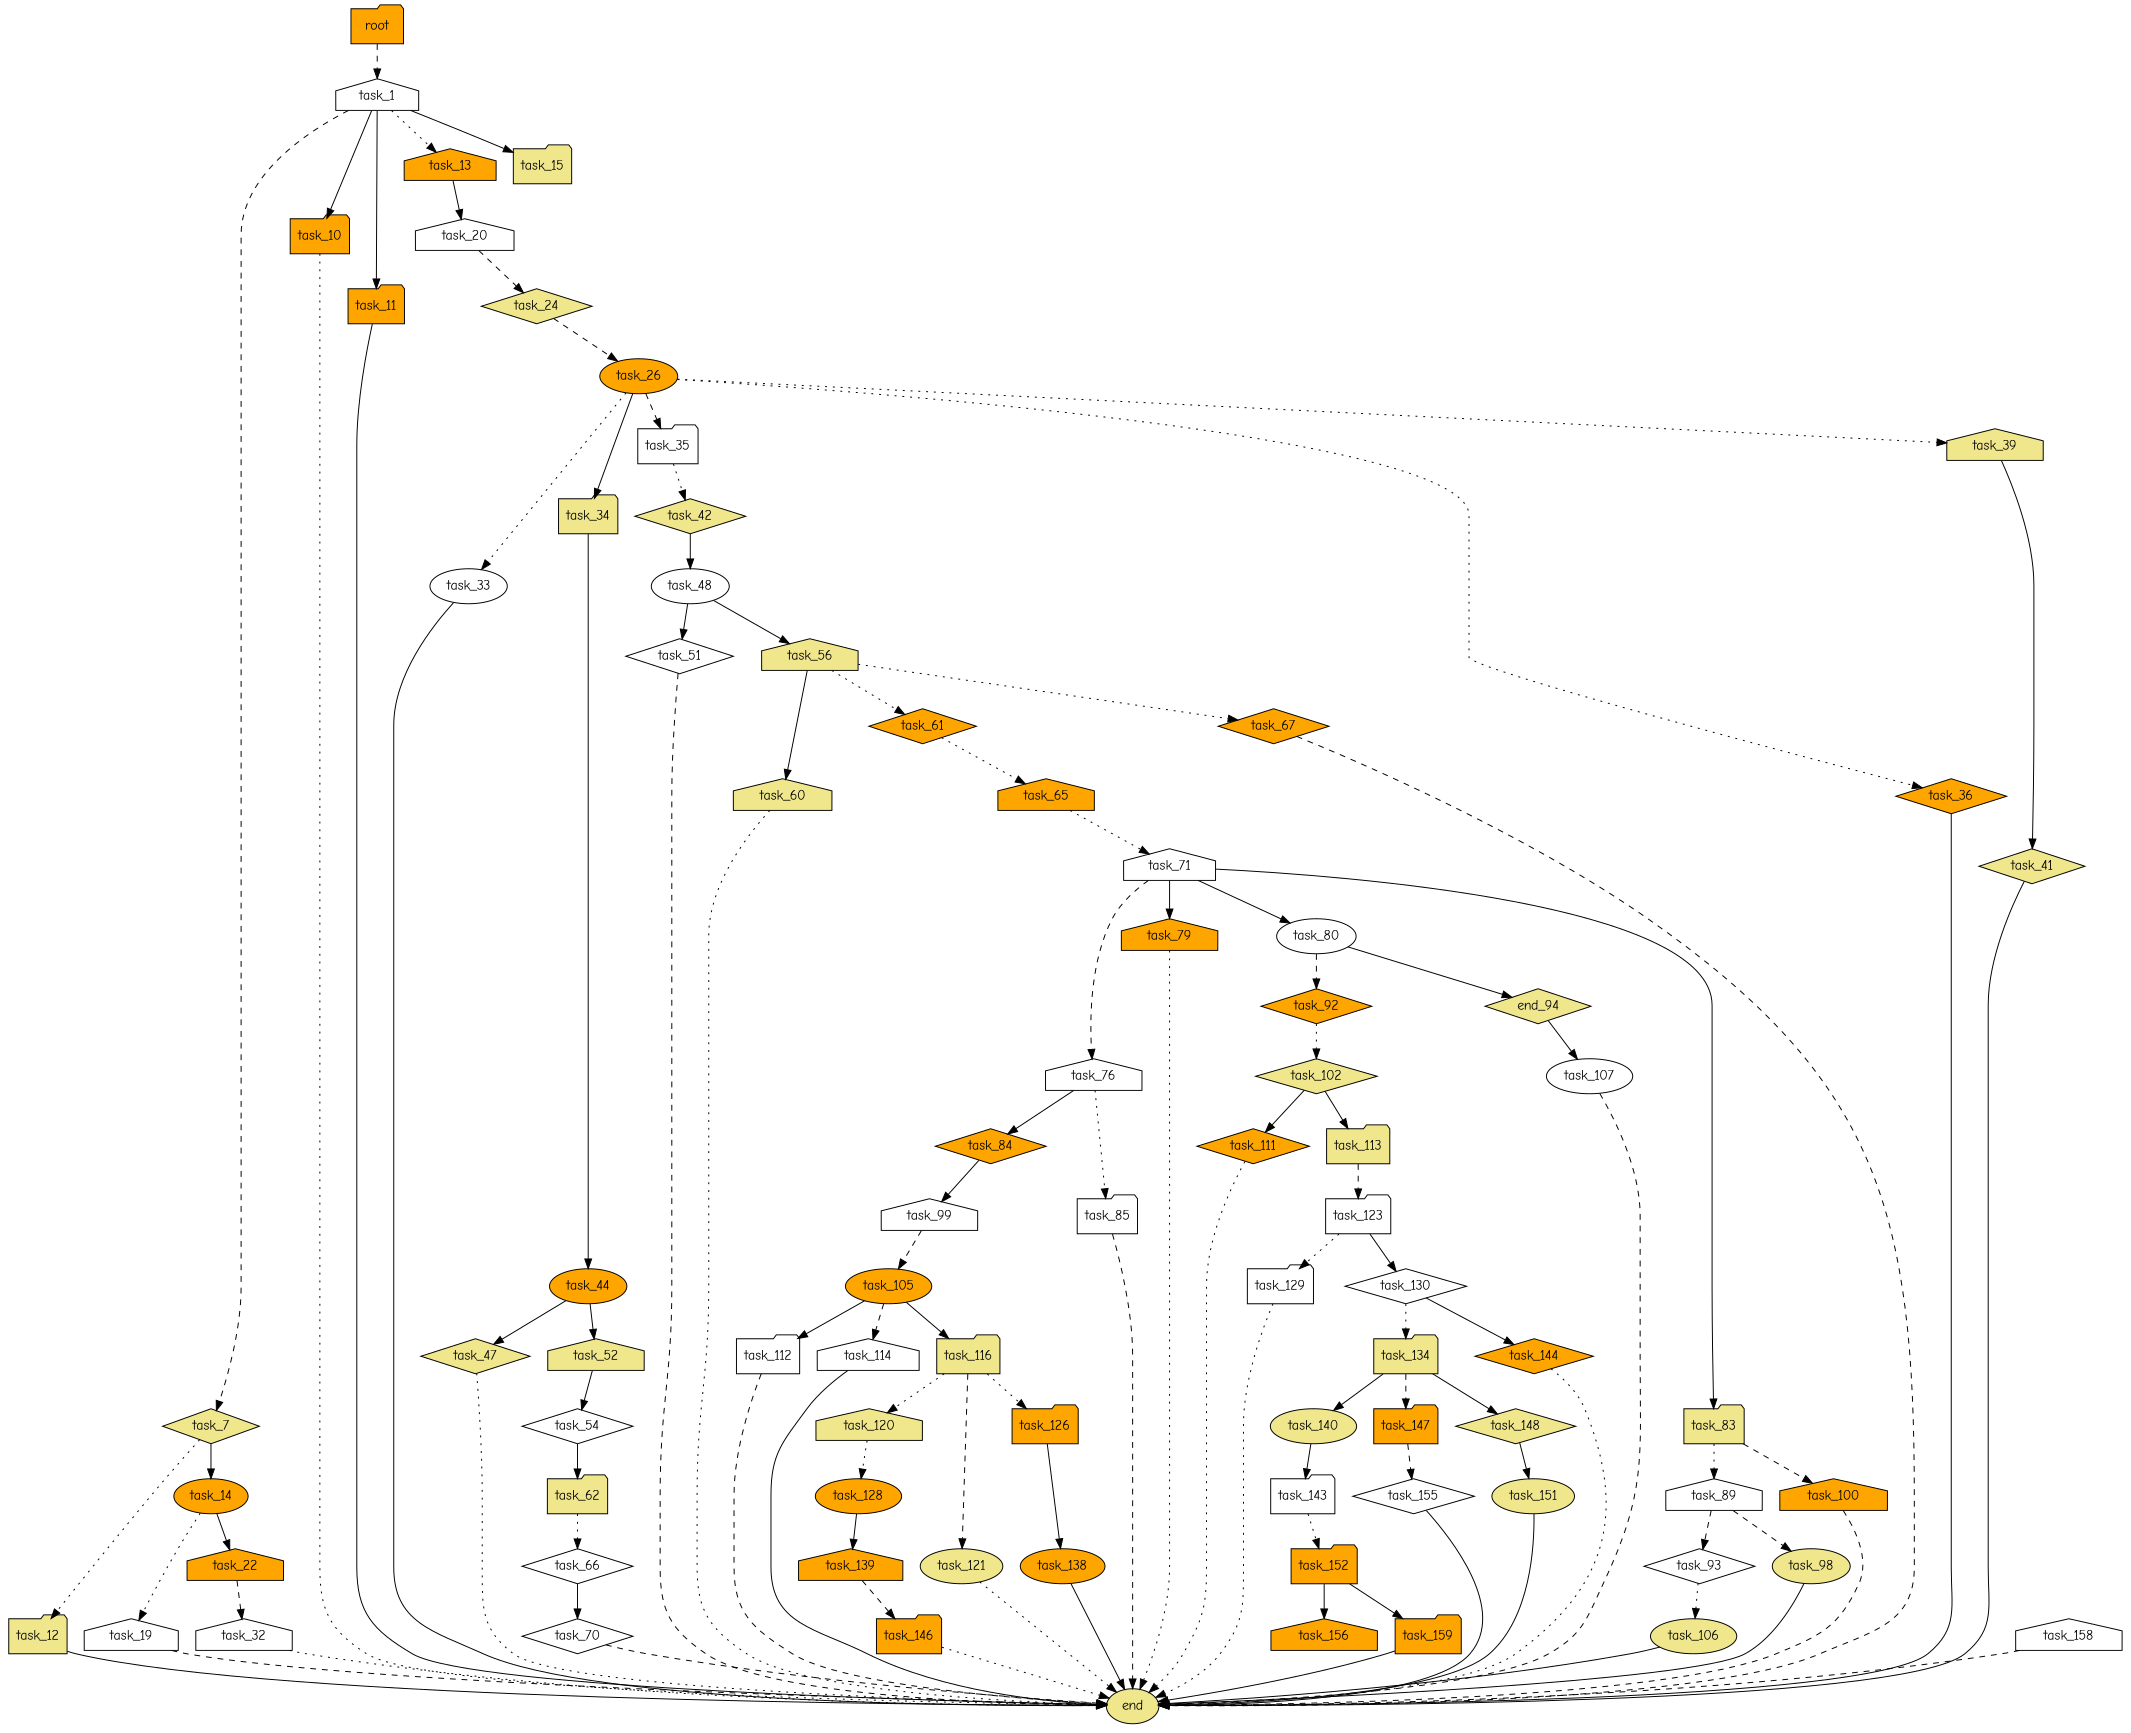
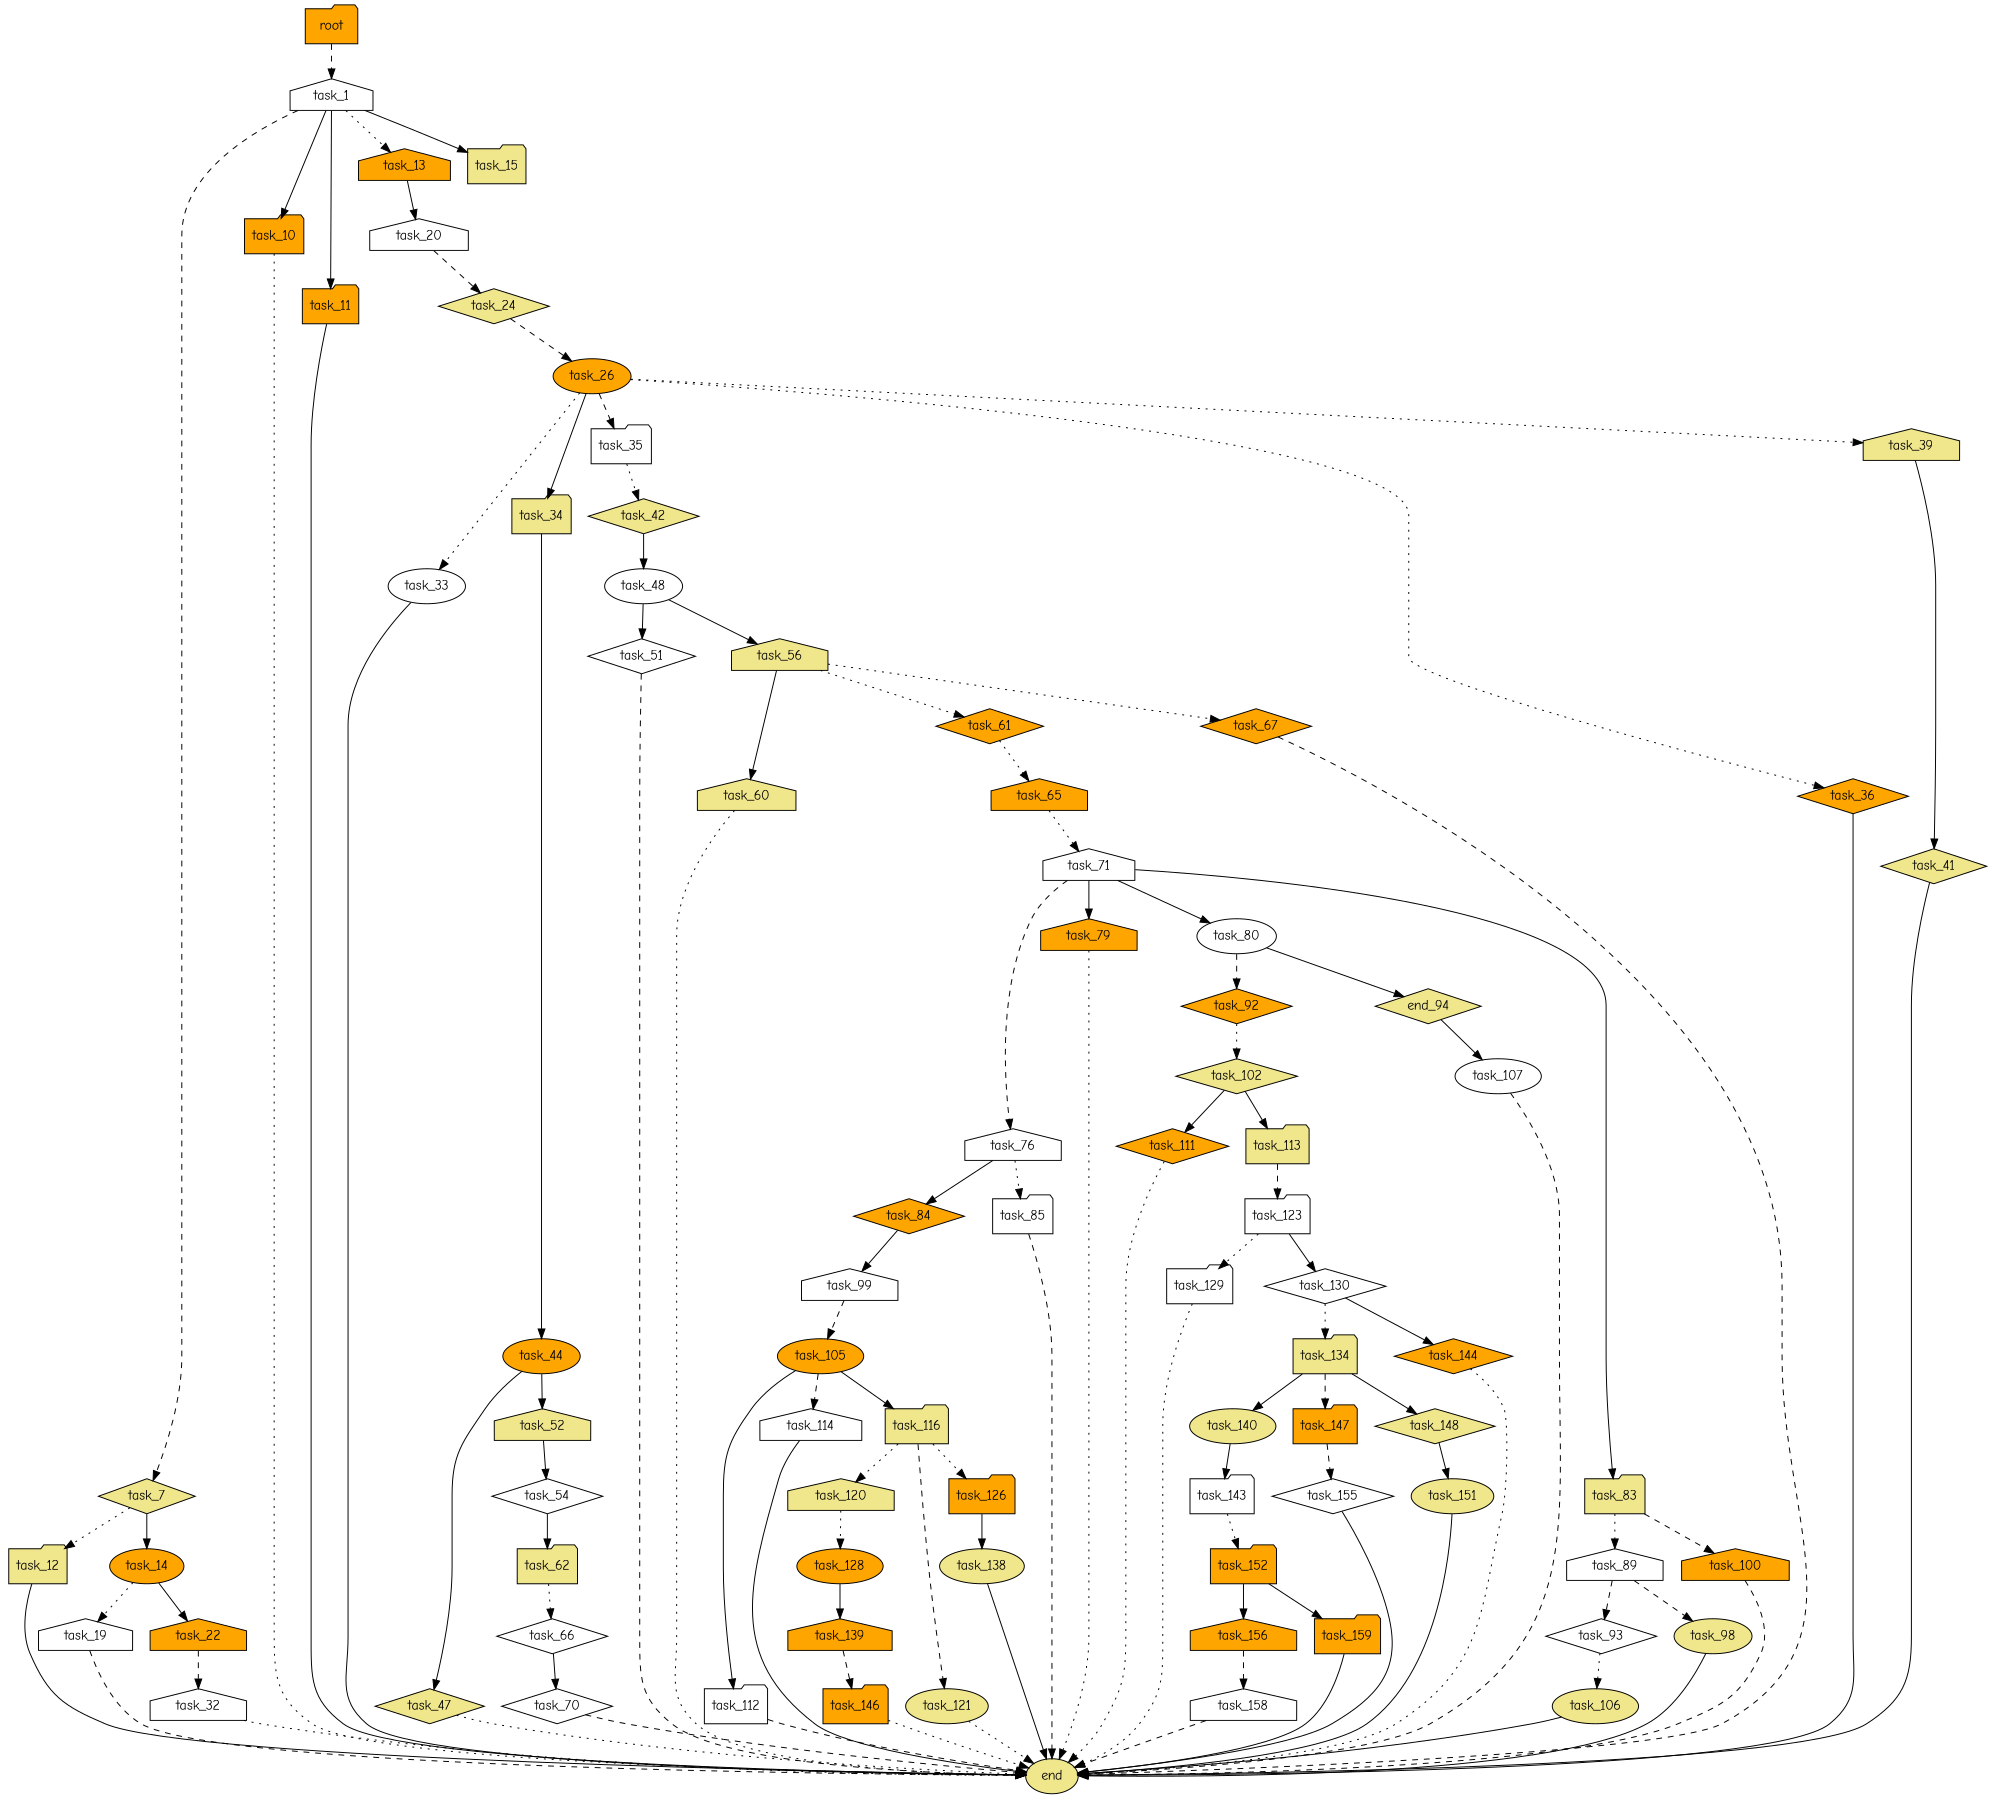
node "task_138": fillcolor orange -> khaki
edge "task_156" -> "task_158": added
